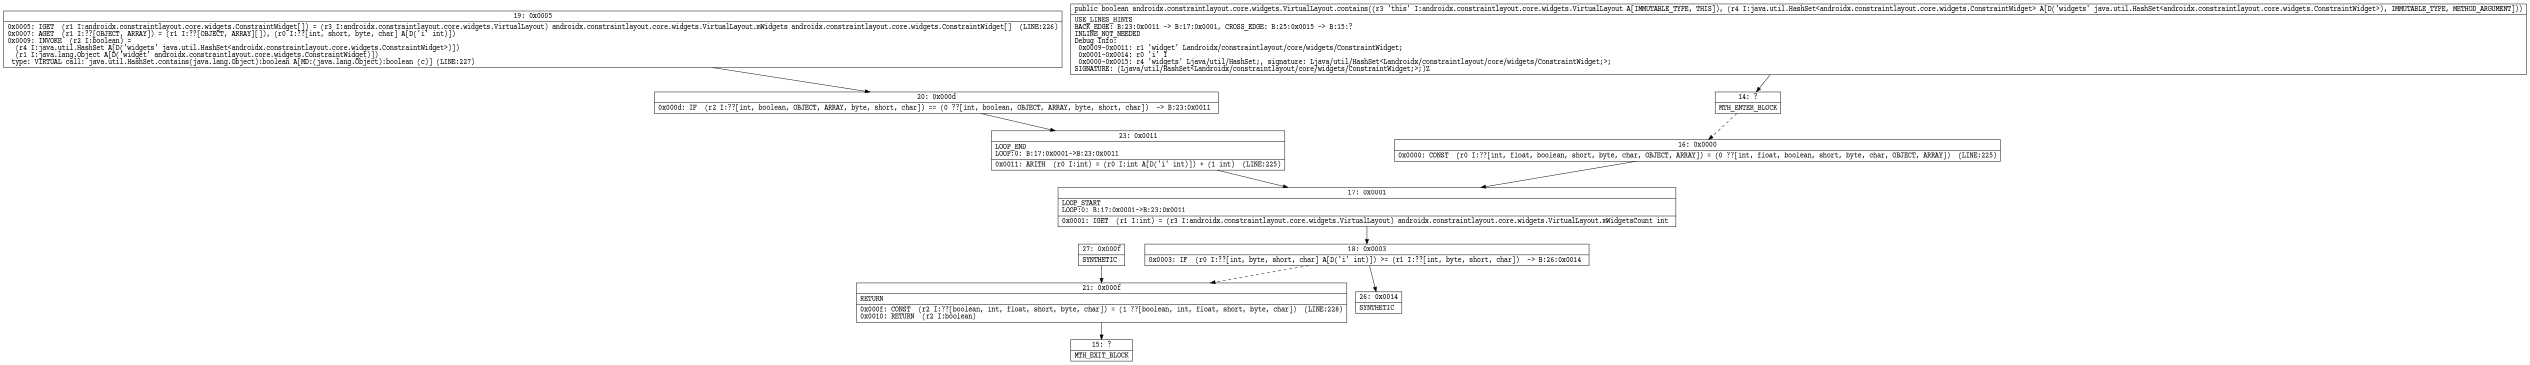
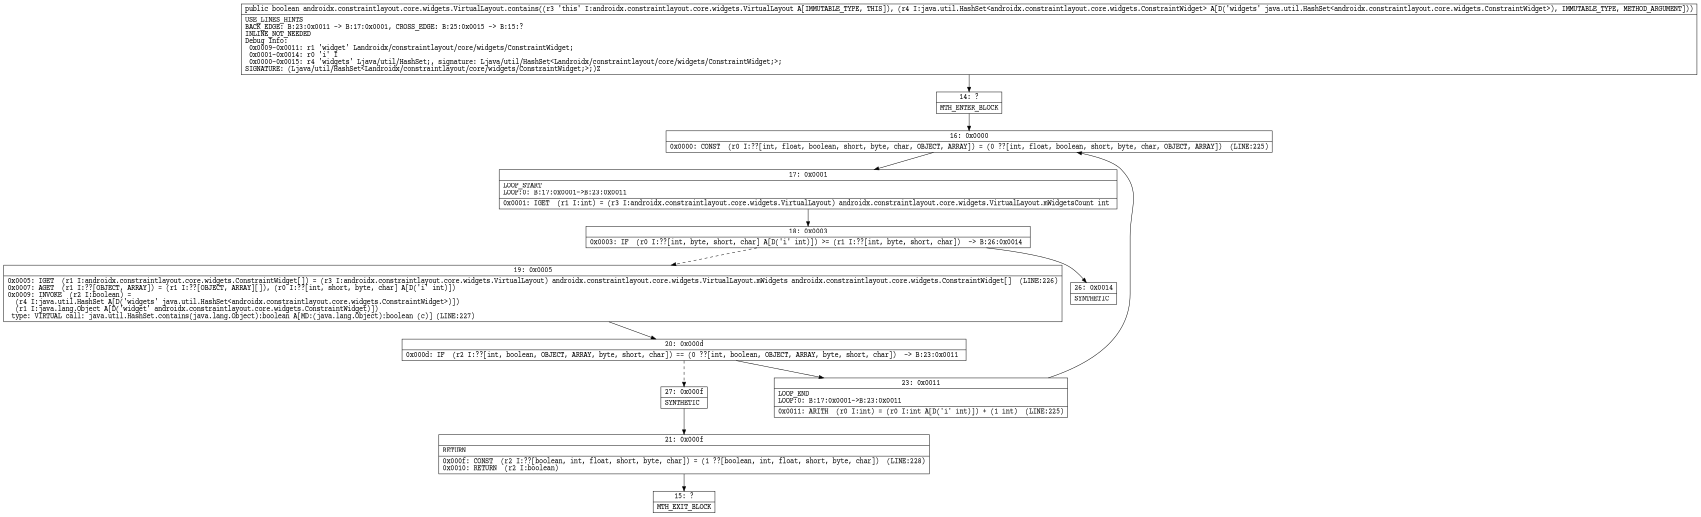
edge "14: ?" -> "16: 0x0000": style dashed -> solid
edge "23: 0x0011" -> "17: 0x0001": now "23: 0x0011" -> "16: 0x0000"
edge "18: 0x0003" -> "21: 0x000f": now "18: 0x0003" -> "19: 0x0005"
edge "20: 0x000d" -> "27: 0x000f": added
